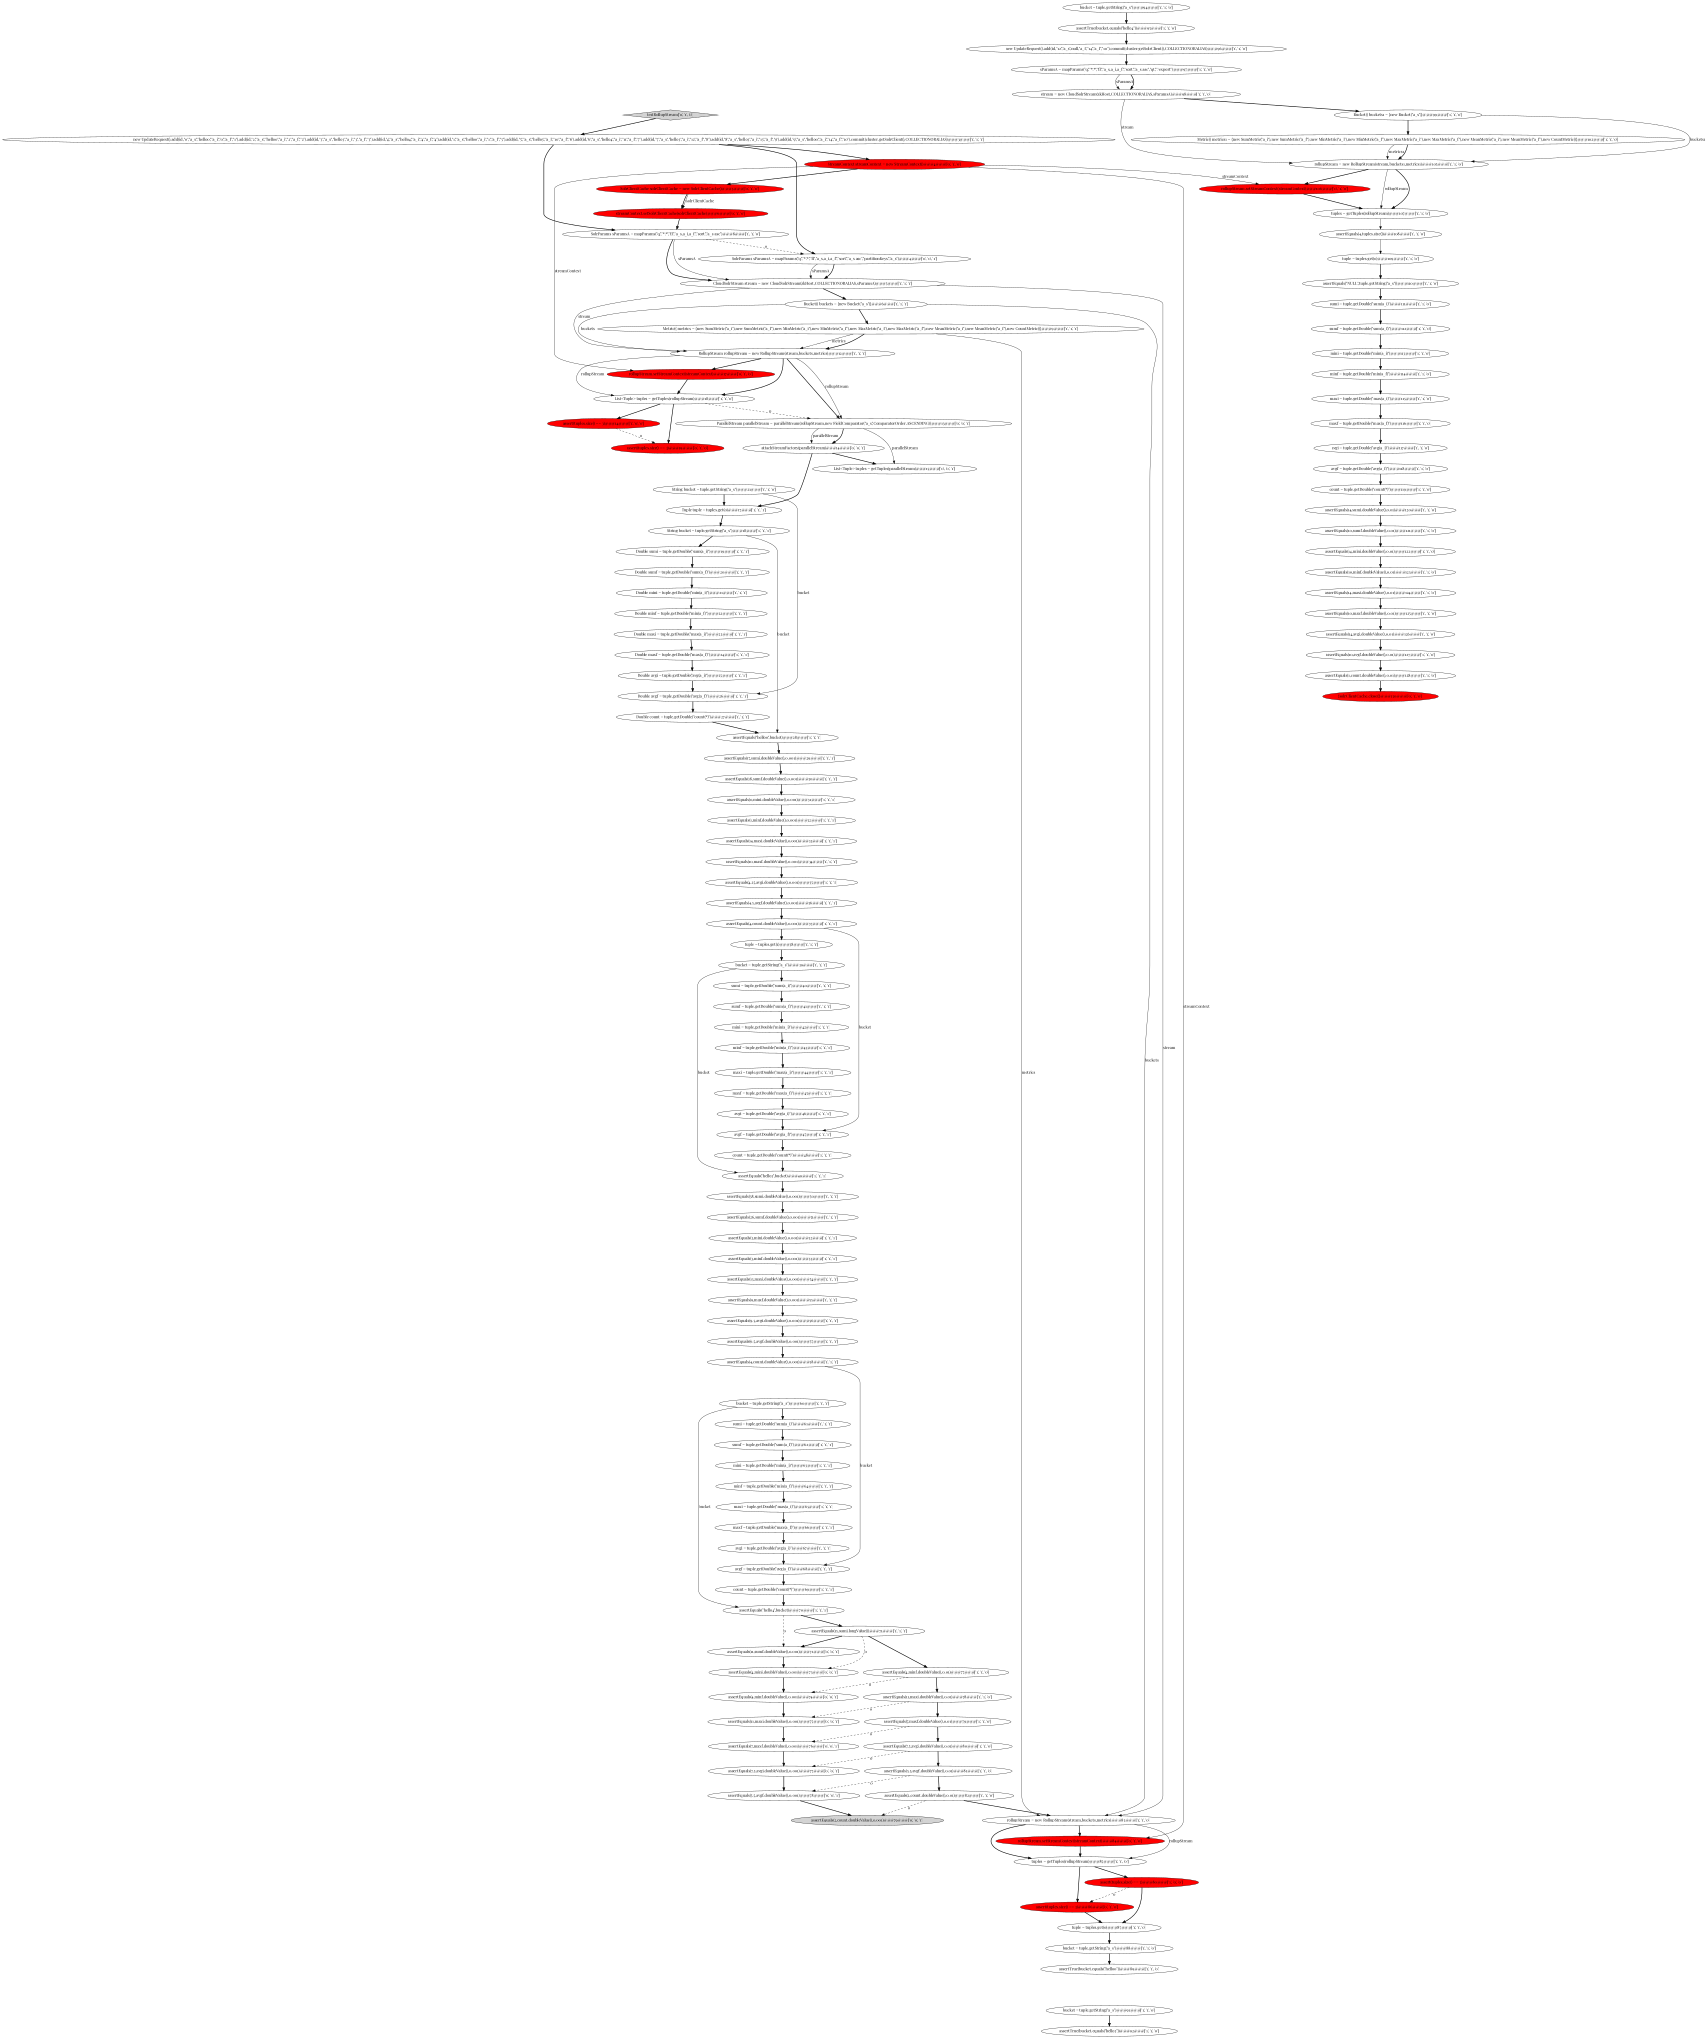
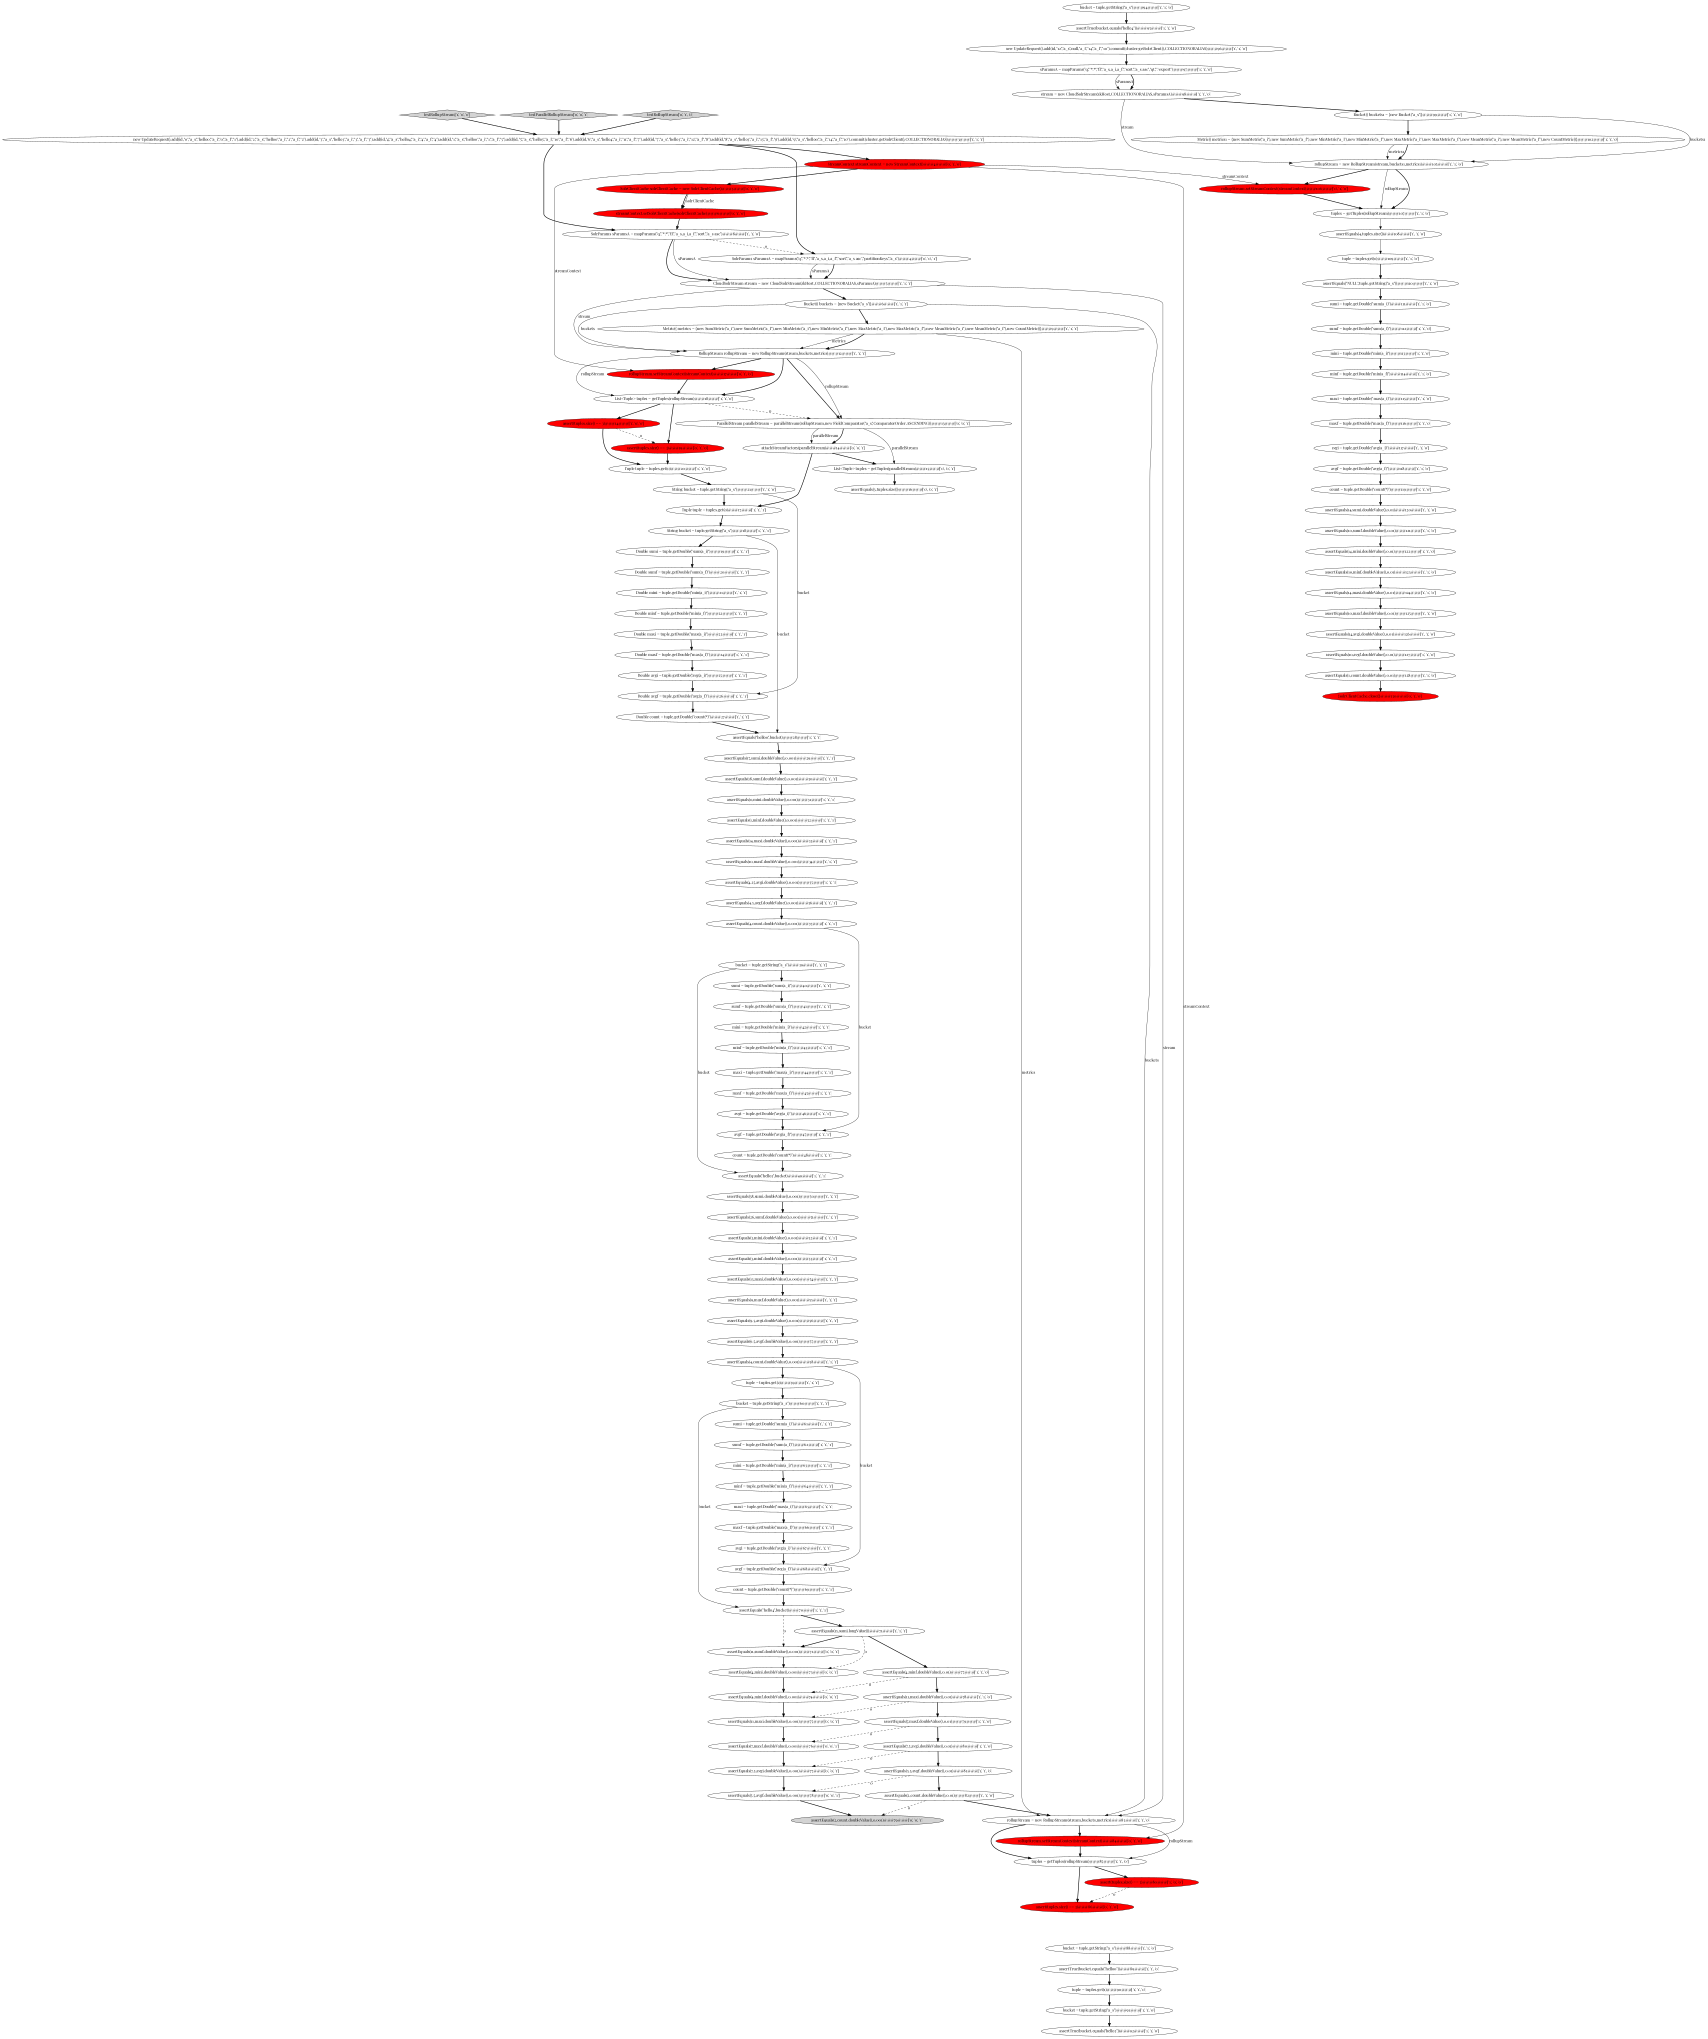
node "testRollupStream['1', '0', '0']": added
node "testParallelRollupStream['0', '0', '1']": added
node "Tuple tuple = tuples.get(0)@@@20@@@['1', '1', '0']": added
node "assertEquals(3,tuples.size())@@@16@@@['0', '0', '1']": added
node "tuple = tuples.get(1)@@@38@@@['1', '1', '1']": removed
node "tuple = tuples.get(2)@@@59@@@['1', '1', '1']": added
node "tuple = tuples.get(0)@@@87@@@['1', '1', '0']": removed
node "tuple = tuples.get(1)@@@90@@@['1', '1', '0']": added
